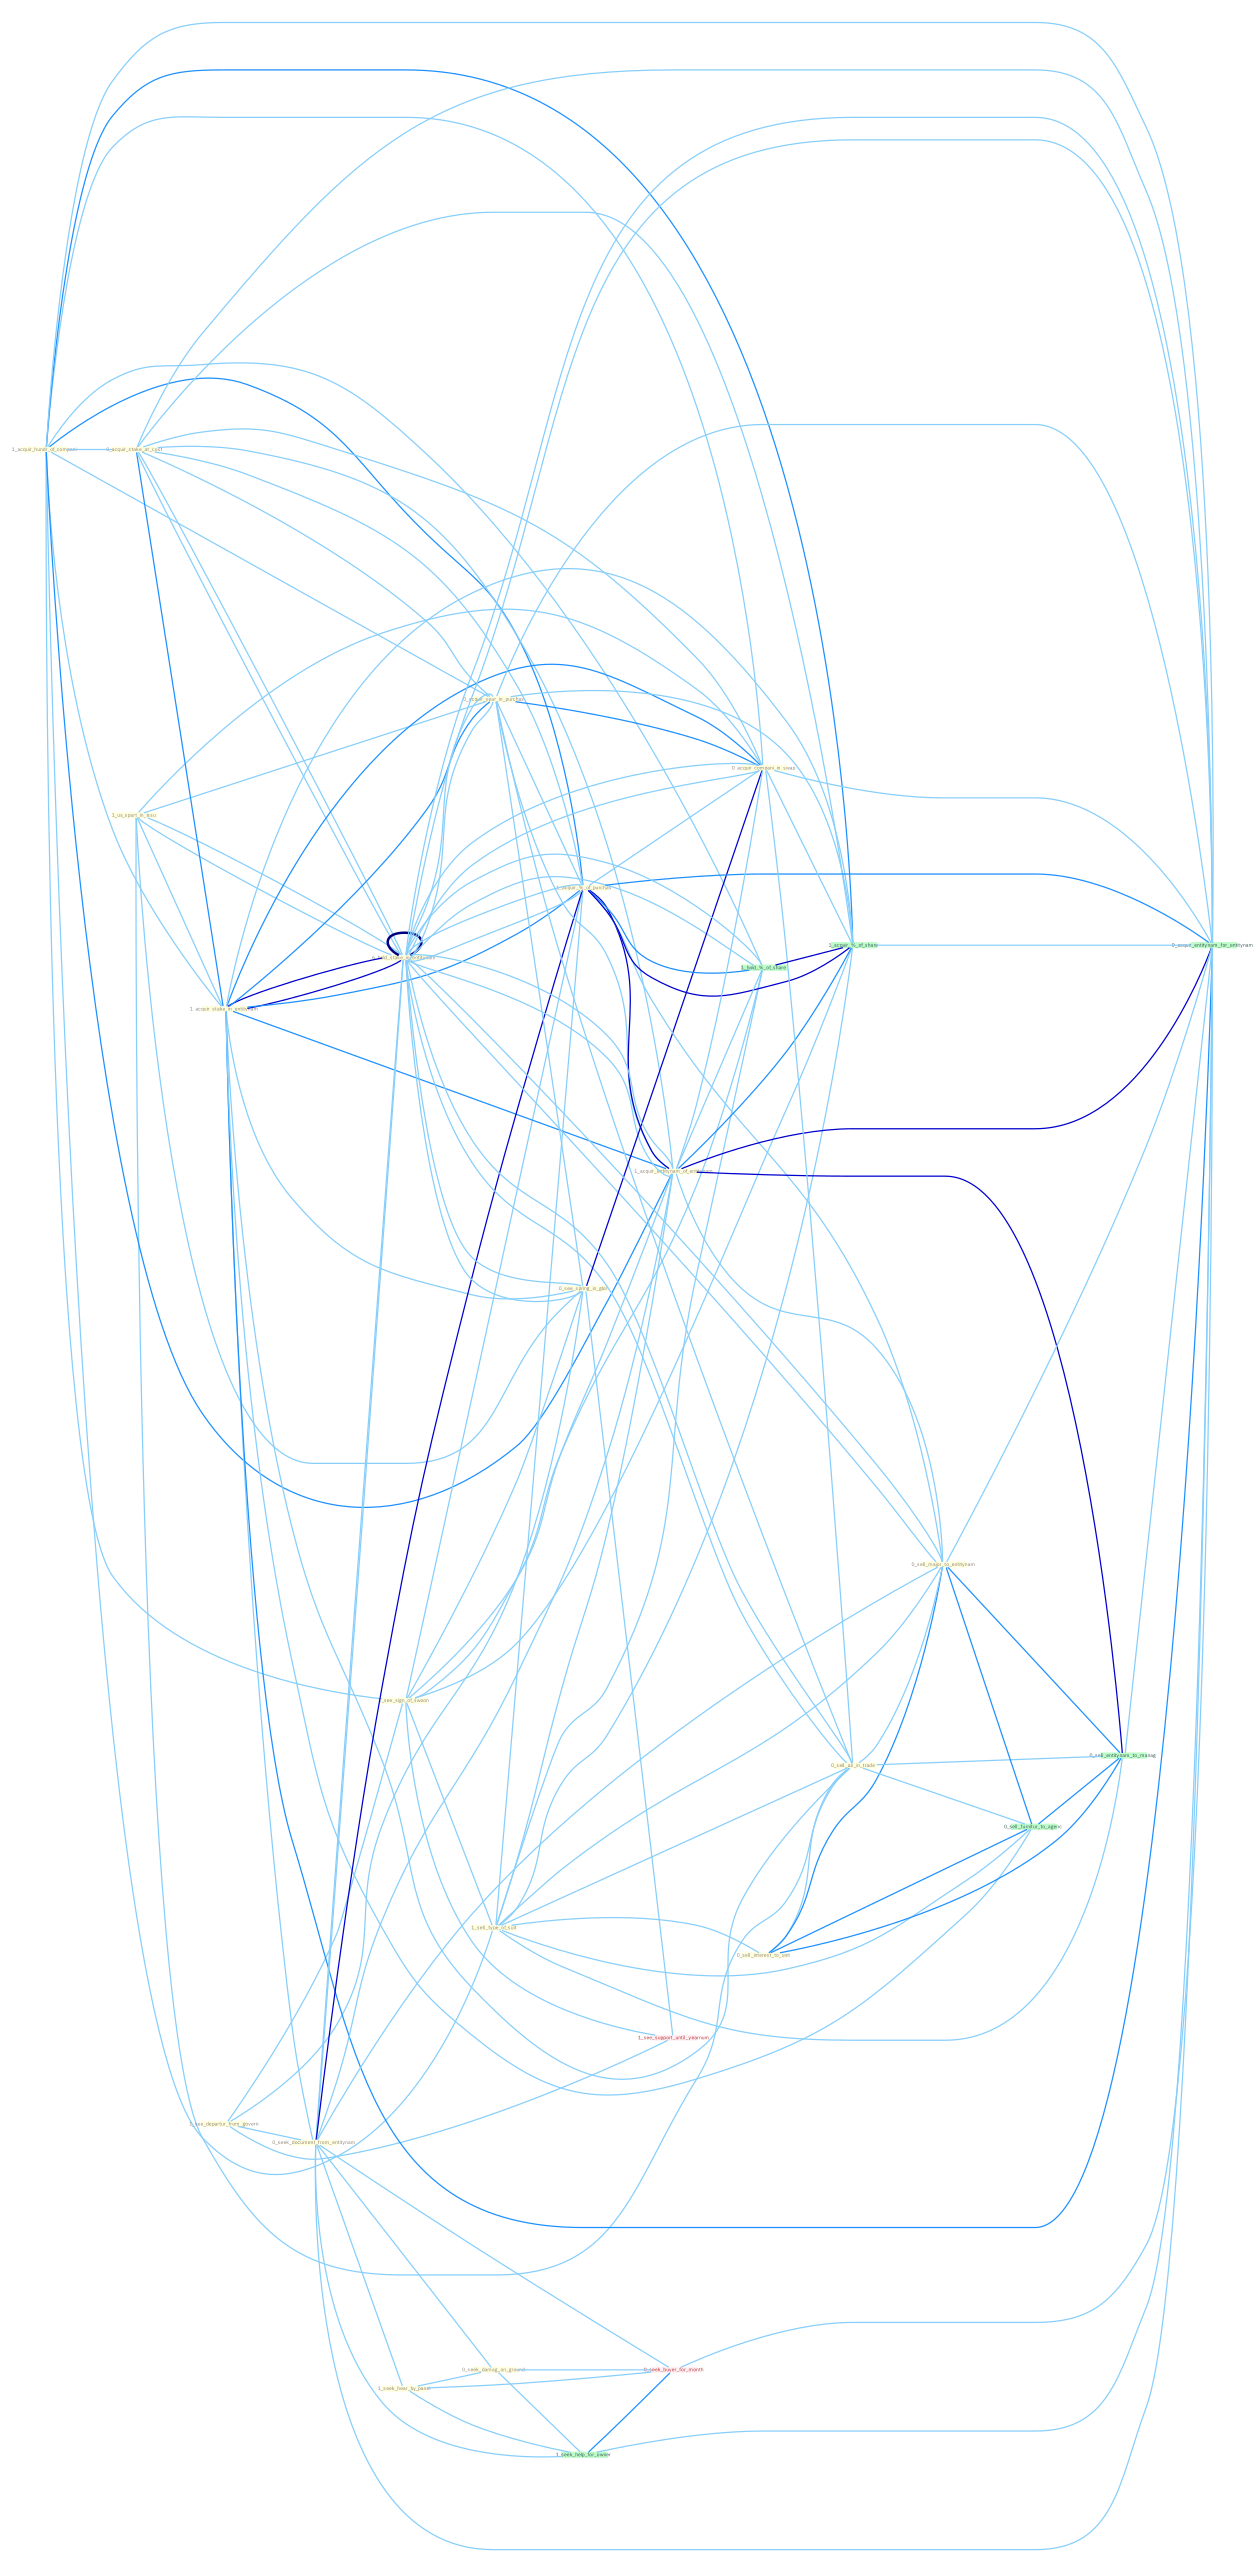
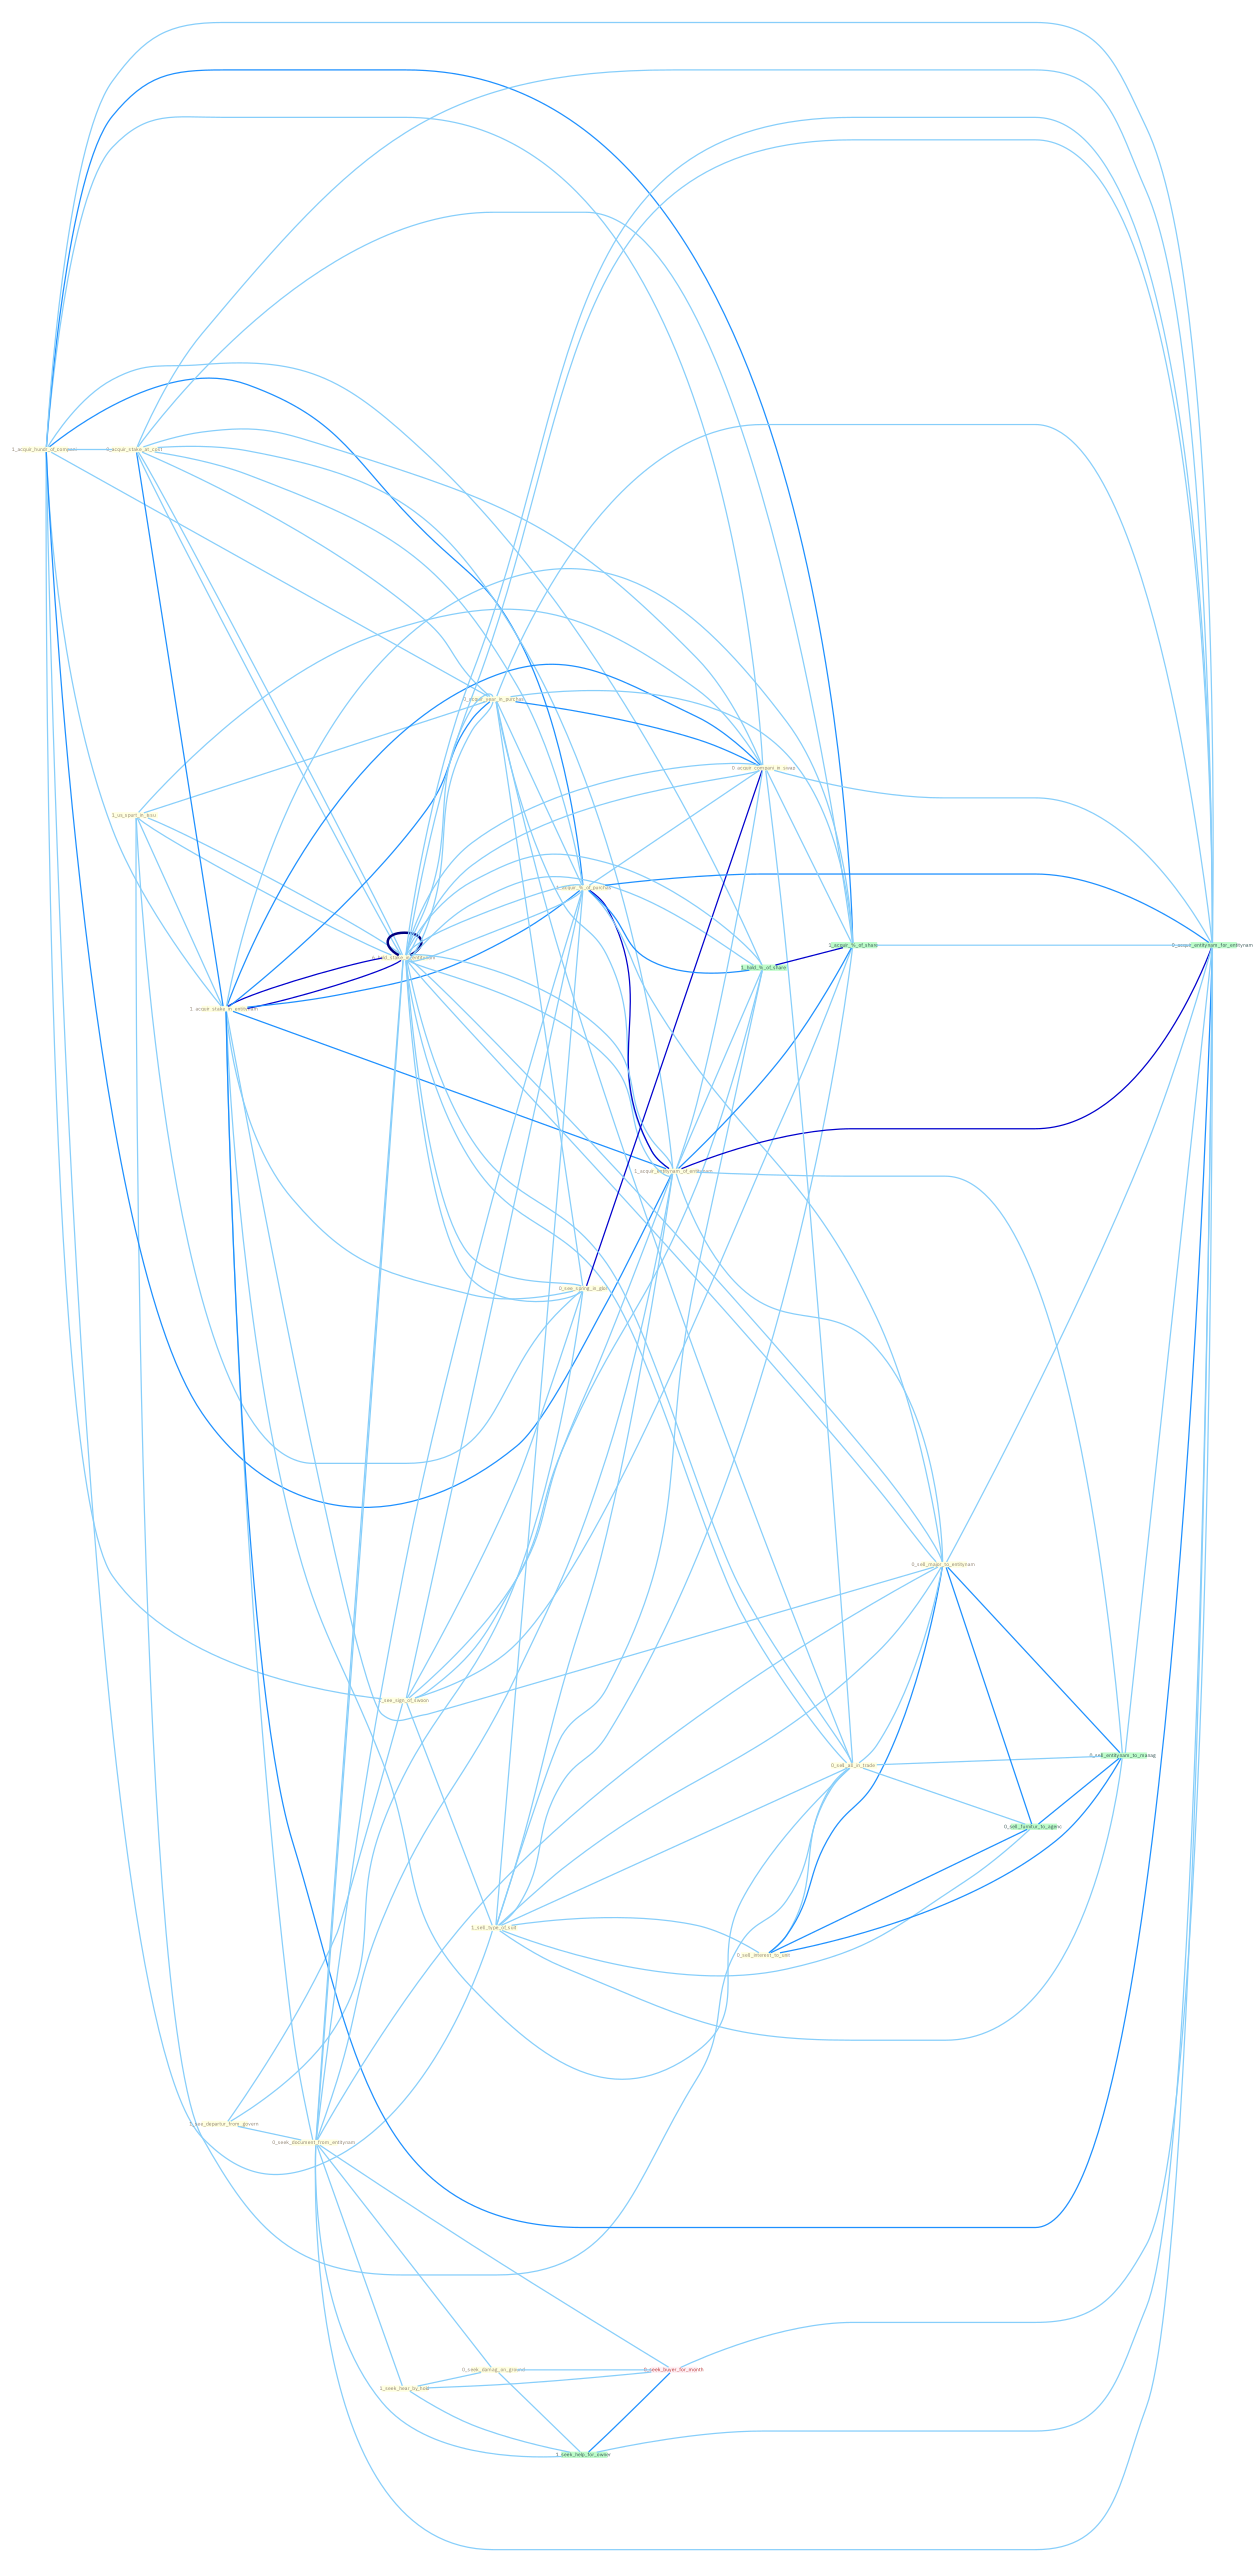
edge "1_acquir_%_of_purchas" -- "1_acquir_%_of_share": removed
edge "1_acquir_entitynam_of_entitynam" -- "0_sell_entitynam_to_manag": color #0000cd -> #87cefa
edge "1_acquir_%_of_purchas" -- "0_seek_document_from_entitynam": color #0000cd -> #87cefa
edge "1_acquir_stake_in_entitynam" -- "0_sell_furnitur_to_agenc": now "1_acquir_stake_in_entitynam" -- "0_sell_major_to_entitynam"
node "1_see_support_until_yearnum": removed
node "1_seek_hear_by_panel": label "1_seek_hear_by_panel" -> "1_seek_hear_by_hold"
